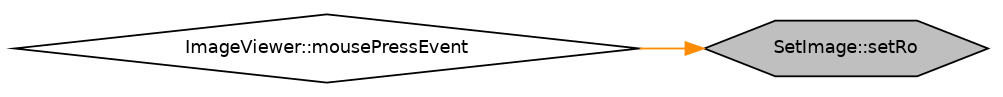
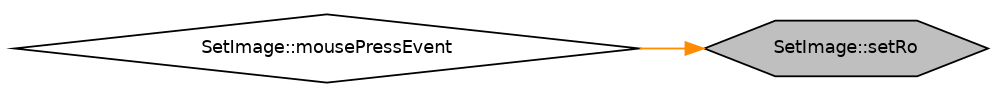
node "ImageViewer::mousePressEvent": label "ImageViewer::mousePressEvent" -> "SetImage::mousePressEvent"
